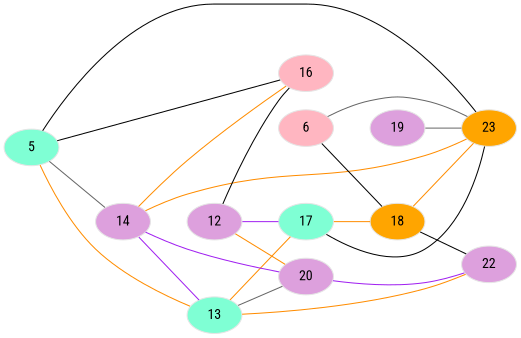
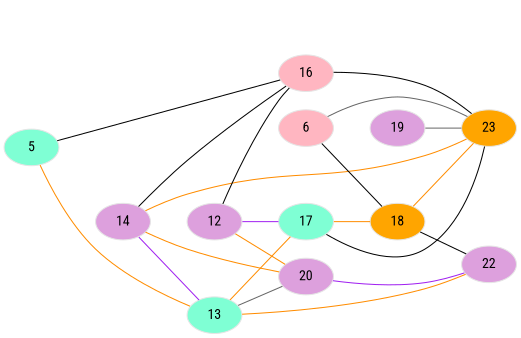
edge "23" -- "5": now "23" -- "16"
edge "16" -- "14": color darkorange -> black
edge "5" -- "14": removed
edge "14" -- "20": color purple -> darkorange
